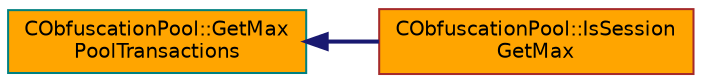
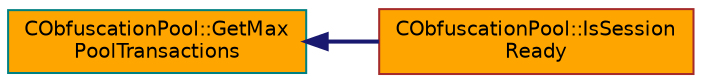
node "CObfuscationPool::IsSession GetMax": label "CObfuscationPool::IsSession GetMax" -> "CObfuscationPool::IsSession Ready"
